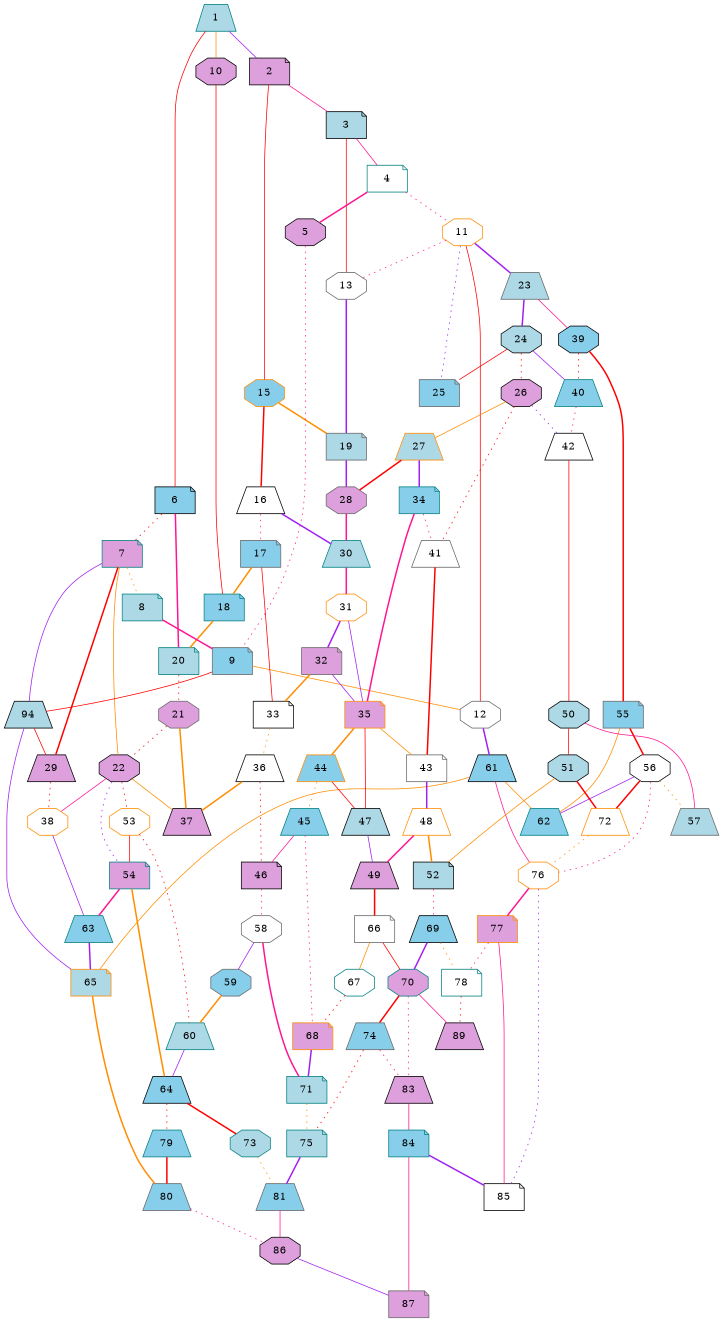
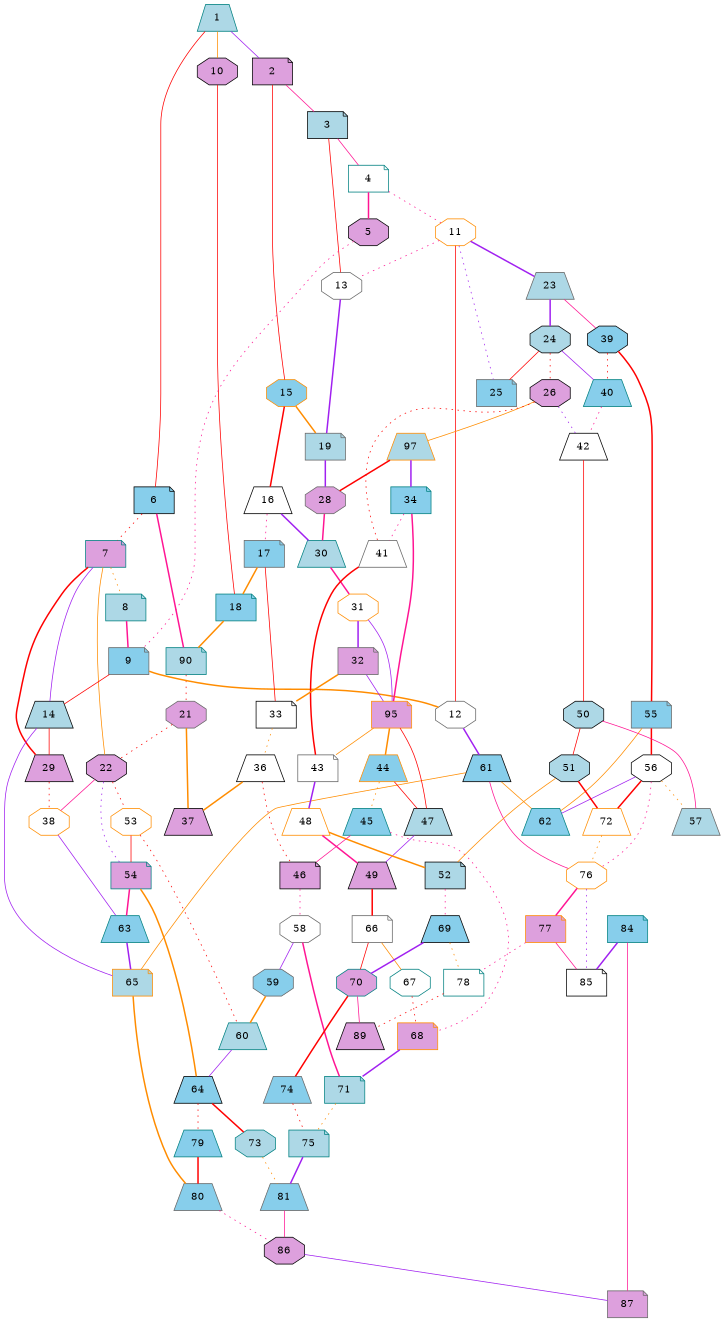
node "27": label "27" -> "97"
node "20": label "20" -> "90"
edge "9" -- "12": style solid -> bold
node "94": label "94" -> "14"
node "35": label "35" -> "95"
edge "22" -- "37": removed
node "83": removed
